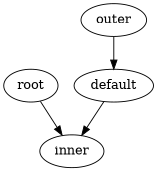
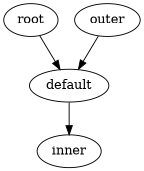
edge "root" -> "inner": now "root" -> "default"
